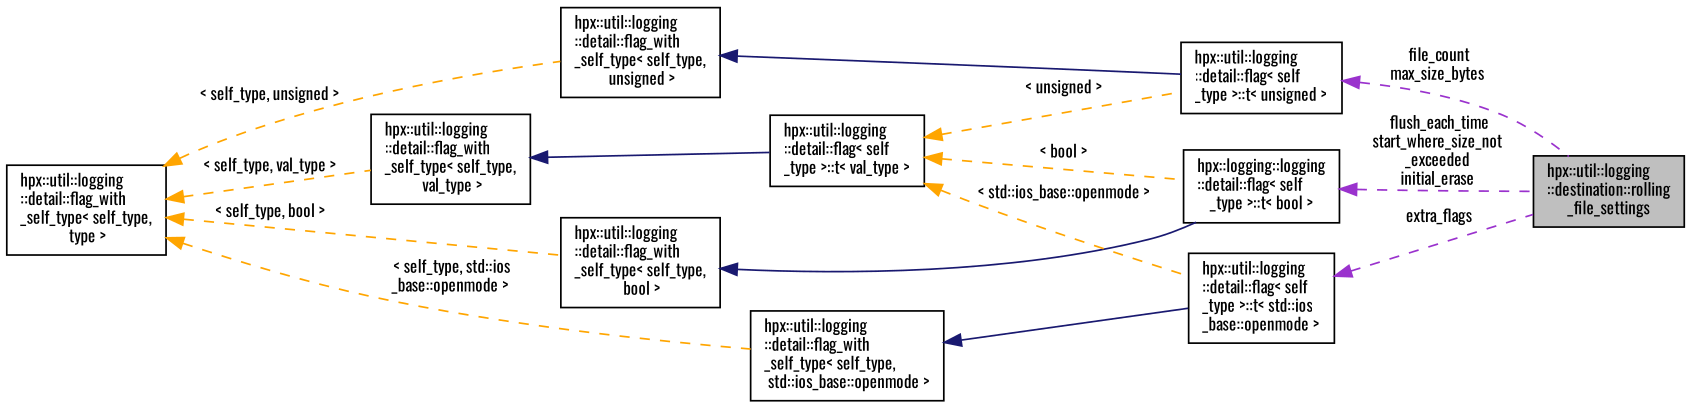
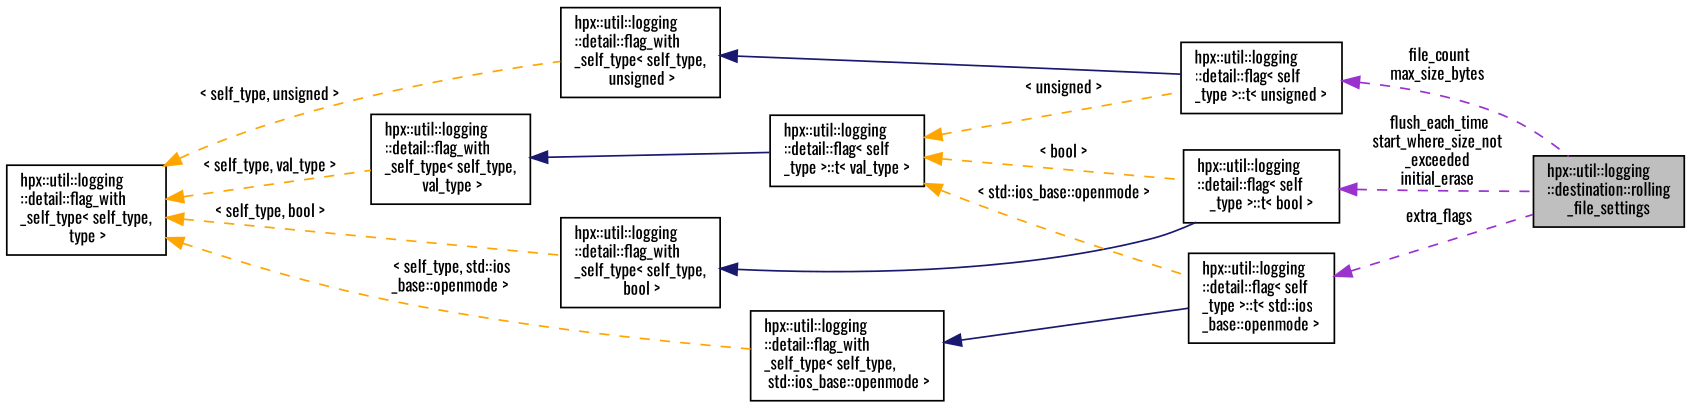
node "hpx::logging::logging ::detail::flag< self _type >::t< bool >": label "hpx::logging::logging ::detail::flag< self _type >::t< bool >" -> "hpx::util::logging ::detail::flag< self _type >::t< bool >"
